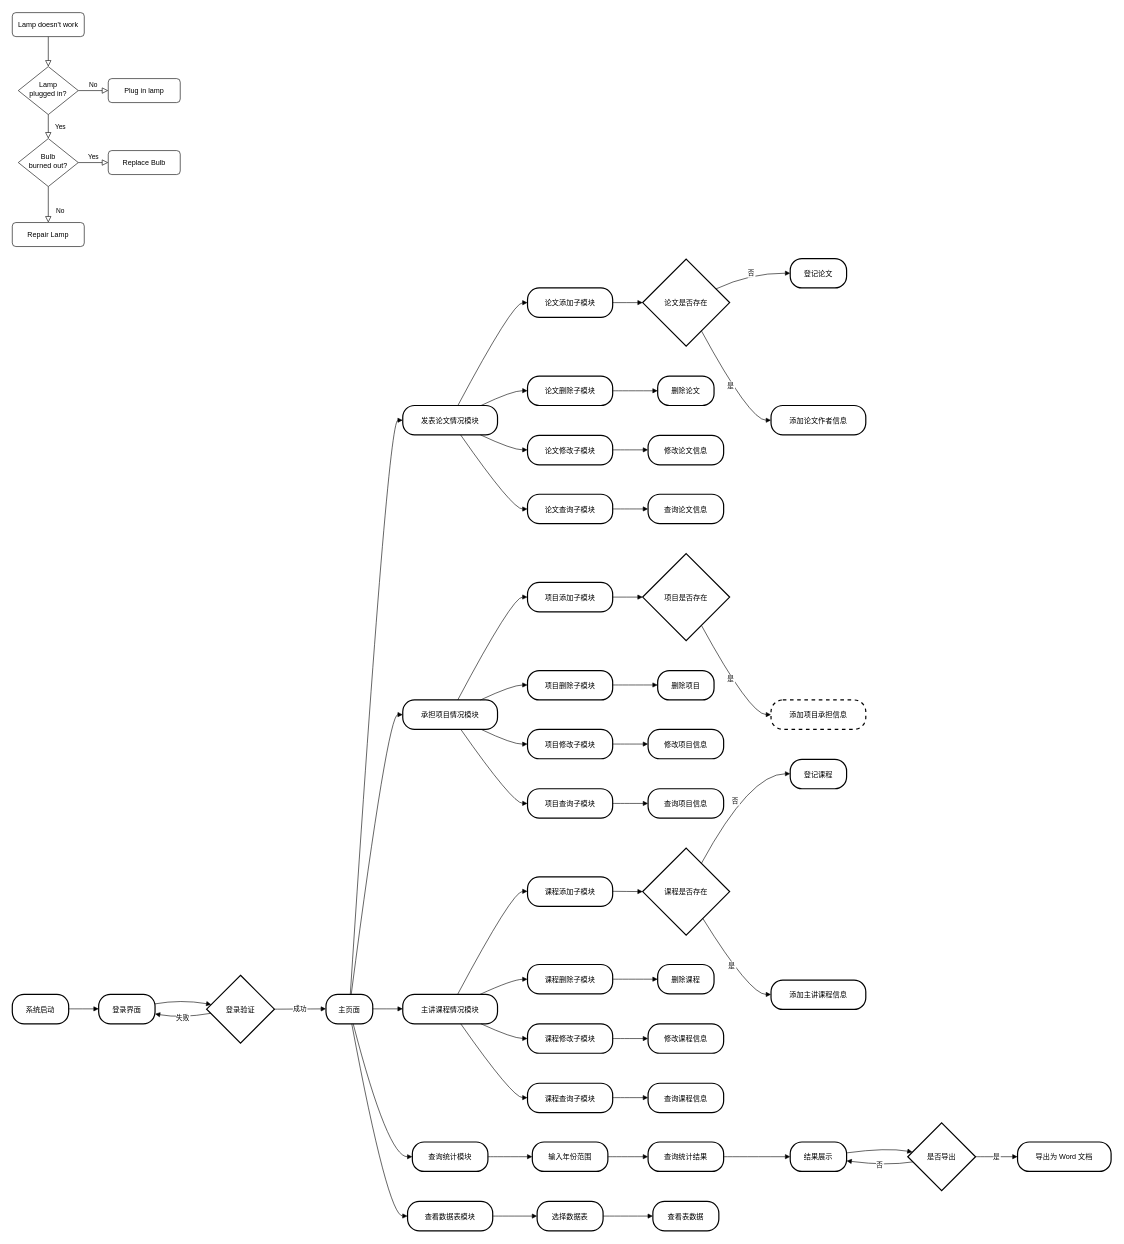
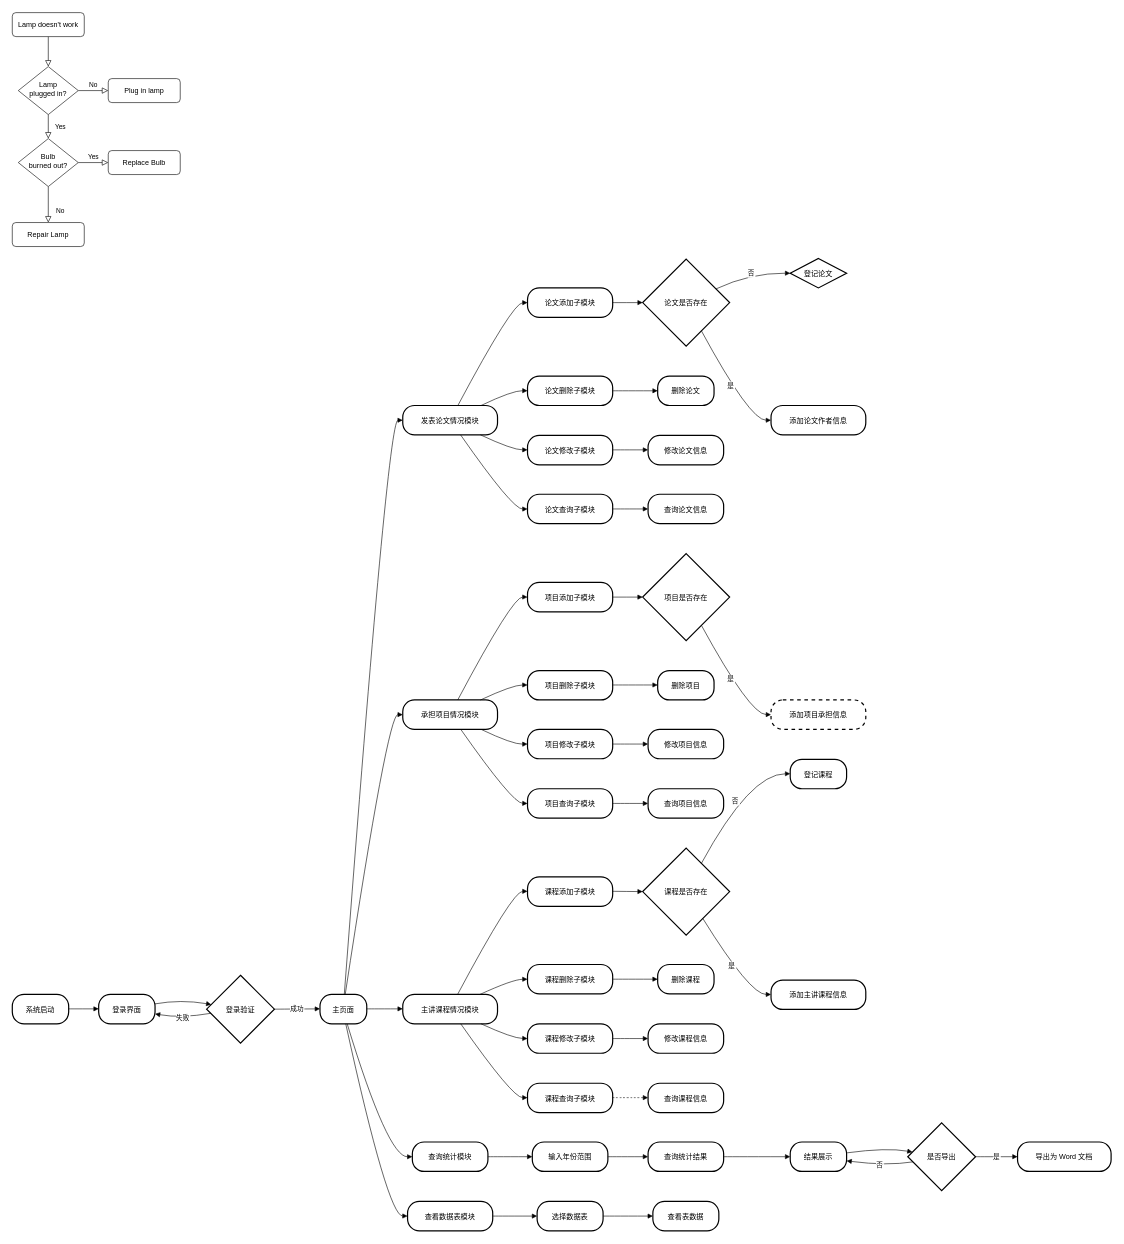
node "登记论文": shape rounded rectangle -> diamond
node "主页面": moved (350, 1009) -> (344, 1009)
edge "课程查询子模块" -> "查询课程信息": style solid -> dashed
